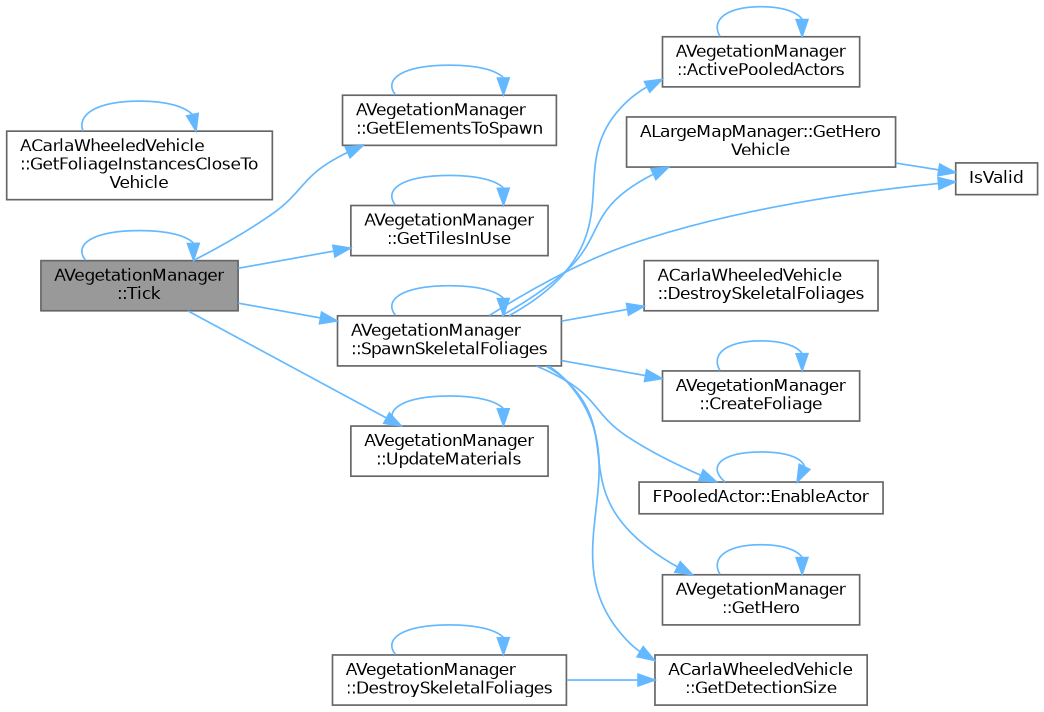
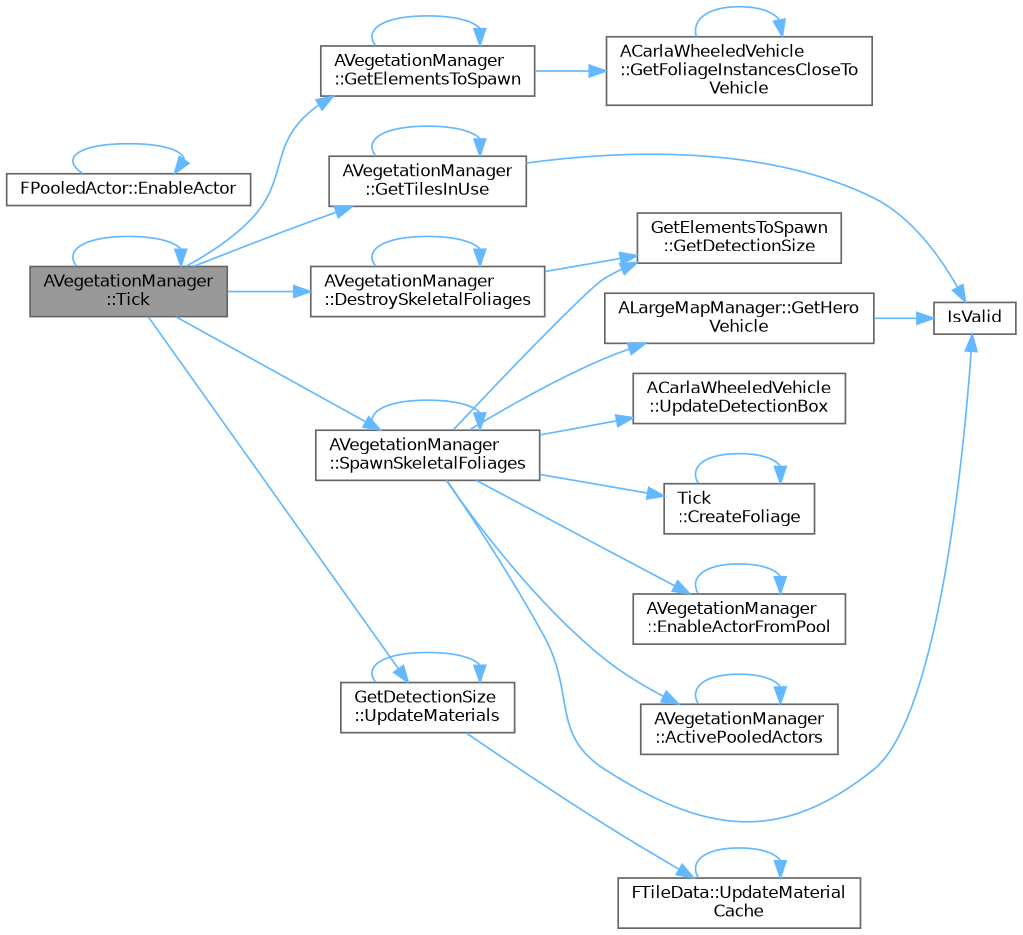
edge "AVegetationManager ::GetElementsToSpawn" -> "ACarlaWheeledVehicle ::GetFoliageInstancesCloseTo Vehicle": added
edge "AVegetationManager ::GetTilesInUse" -> "IsValid": added
node "ACarlaWheeledVehicle ::DestroySkeletalFoliages": label "ACarlaWheeledVehicle ::DestroySkeletalFoliages" -> "ACarlaWheeledVehicle ::UpdateDetectionBox"
edge "AVegetationManager ::Tick" -> "AVegetationManager ::DestroySkeletalFoliages": added
node "AVegetationManager ::CreateFoliage": label "AVegetationManager ::CreateFoliage" -> "Tick ::CreateFoliage"
edge "AVegetationManager ::SpawnSkeletalFoliages" -> "FPooledActor::EnableActor": removed
node "AVegetationManager ::UpdateMaterials": label "AVegetationManager ::UpdateMaterials" -> "GetDetectionSize ::UpdateMaterials"
node "AVegetationManager ::GetHero": label "AVegetationManager ::GetHero" -> "AVegetationManager ::EnableActorFromPool"
node "ACarlaWheeledVehicle ::GetDetectionSize": label "ACarlaWheeledVehicle ::GetDetectionSize" -> "GetElementsToSpawn ::GetDetectionSize"
node "FTileData::UpdateMaterial Cache": added
